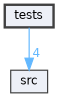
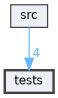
edge "tests" -> "src": reversed
